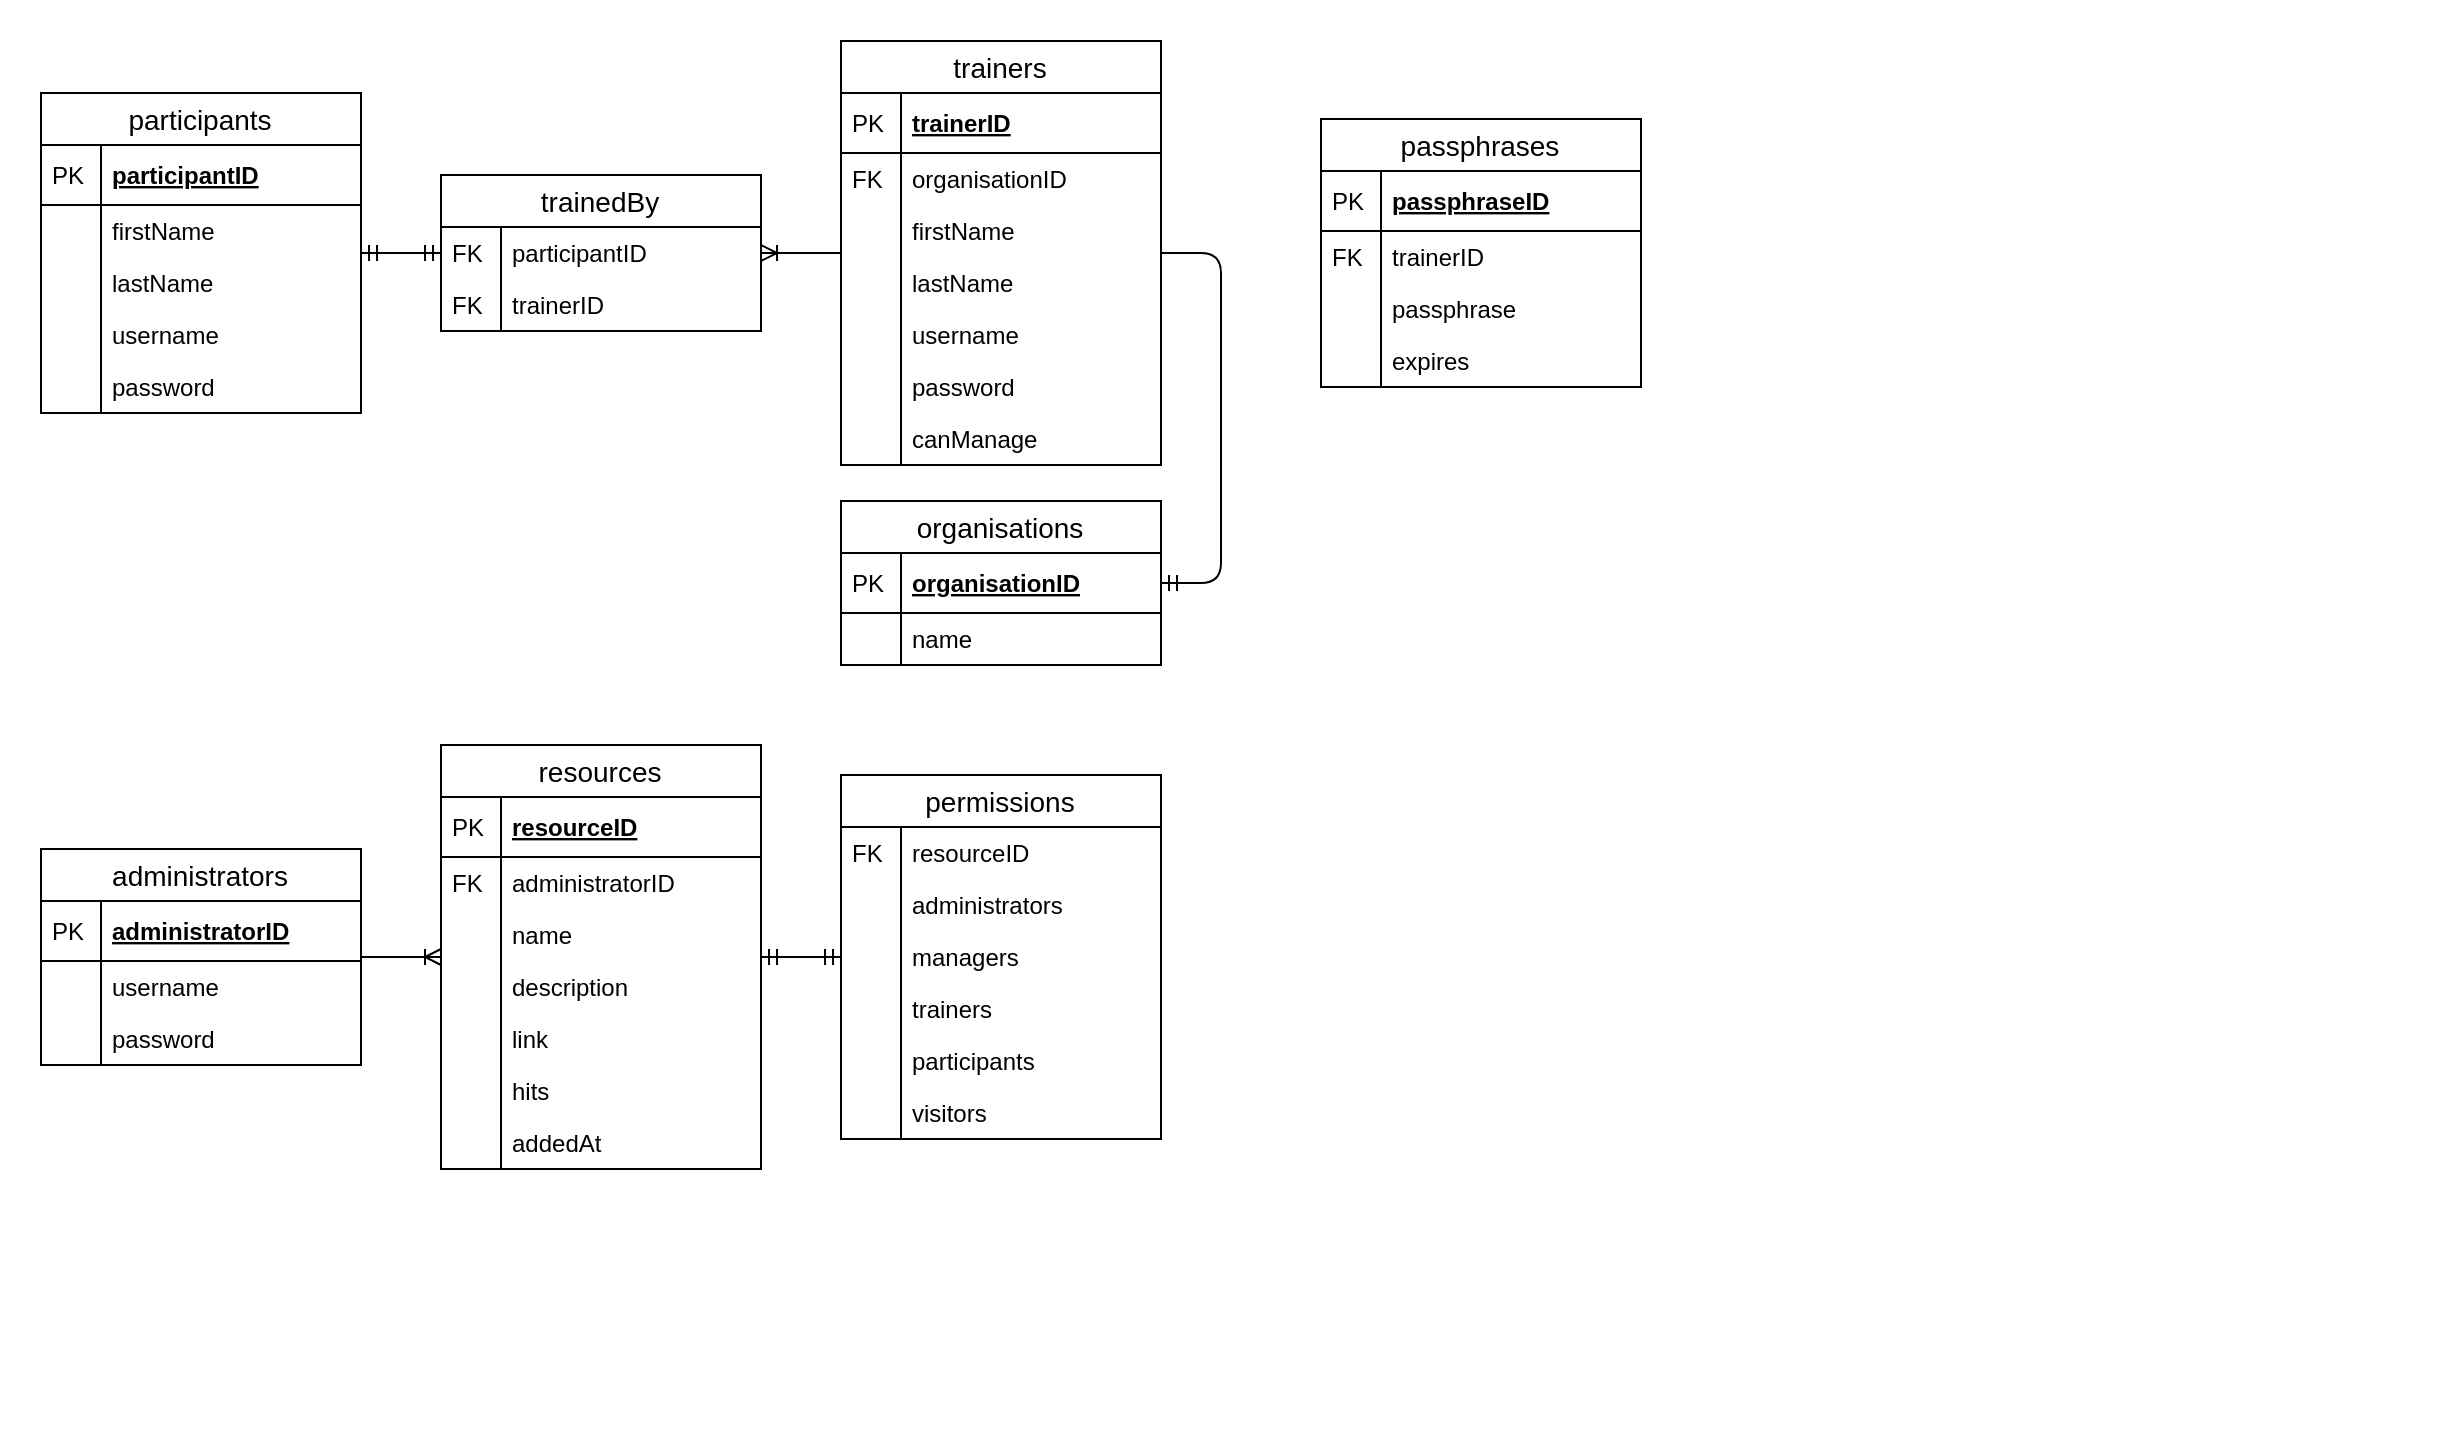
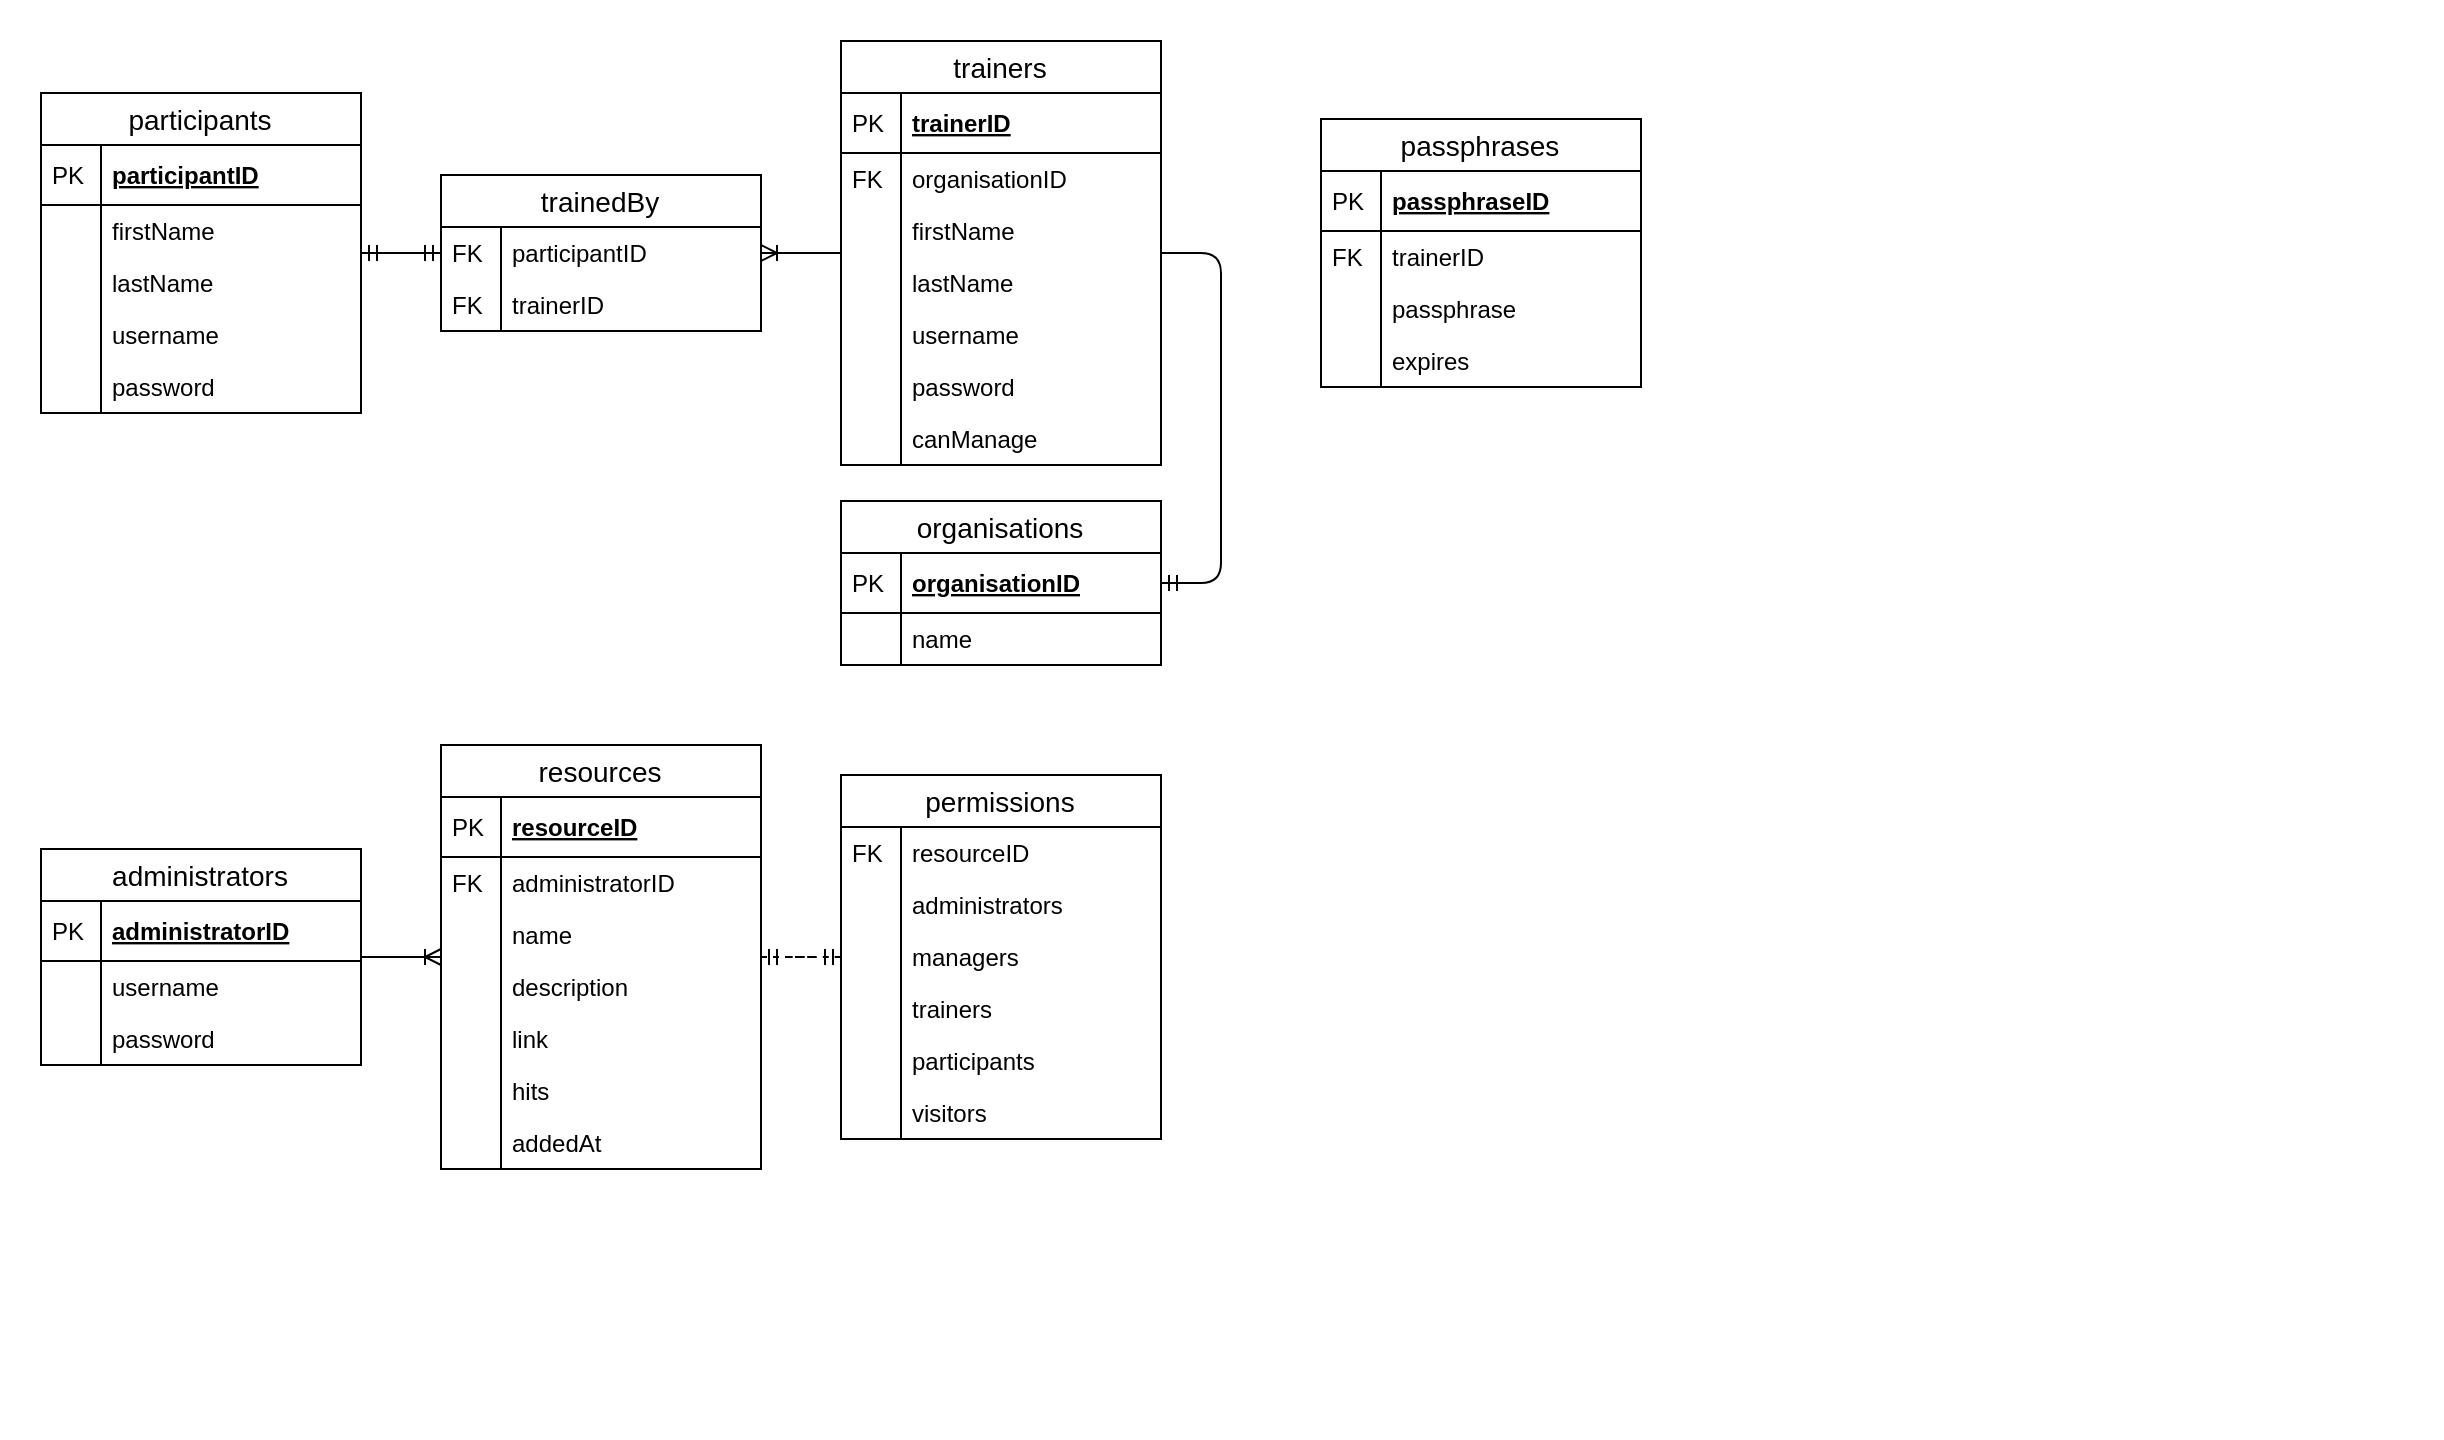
edge "resources" -- "permissions": style solid -> dashed
